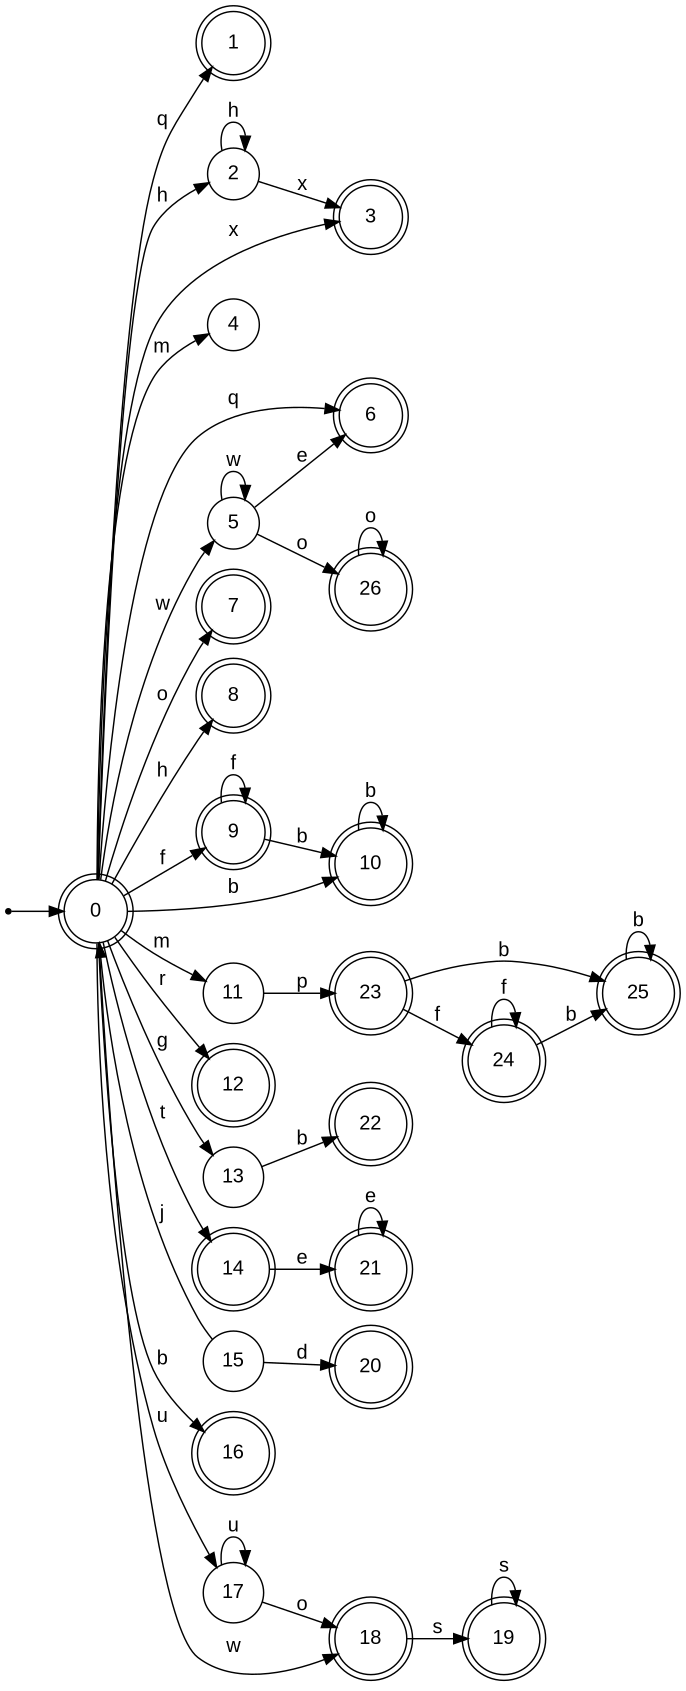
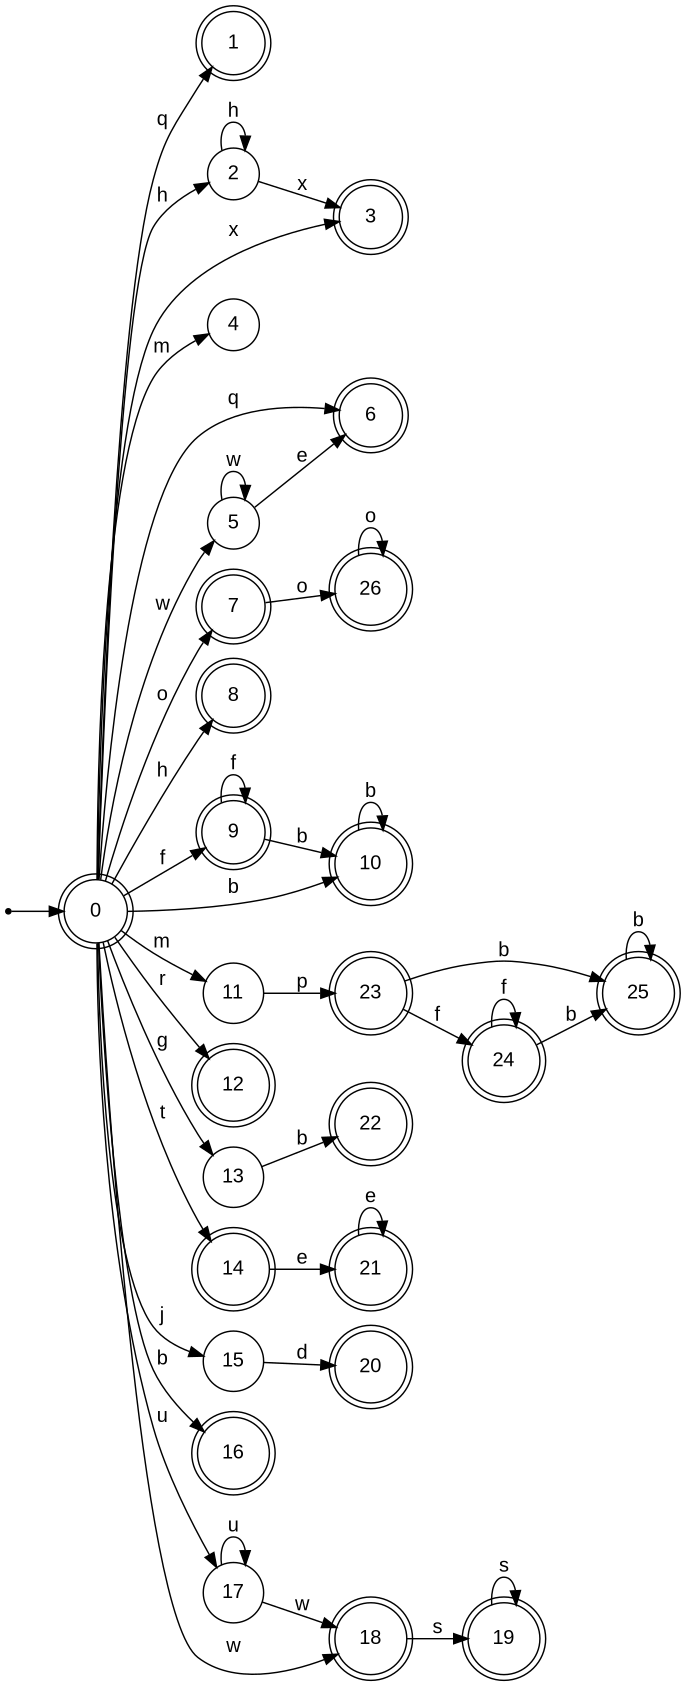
edge "5" -> "26": now "7" -> "26"
edge "15" -> "0": reversed
edge "17" -> "18": label "o" -> "w"
